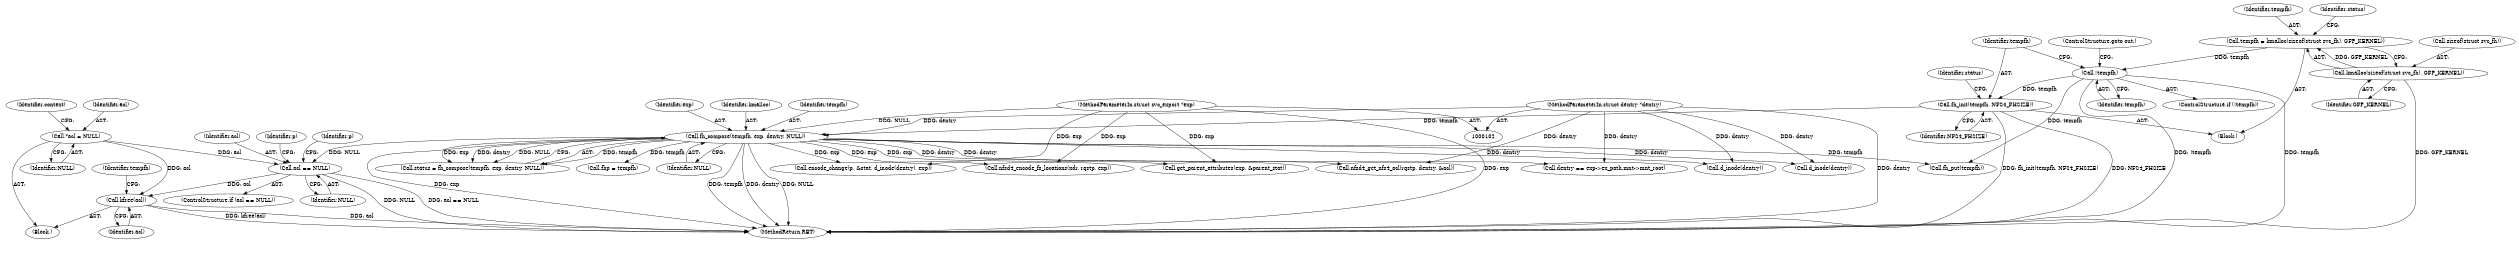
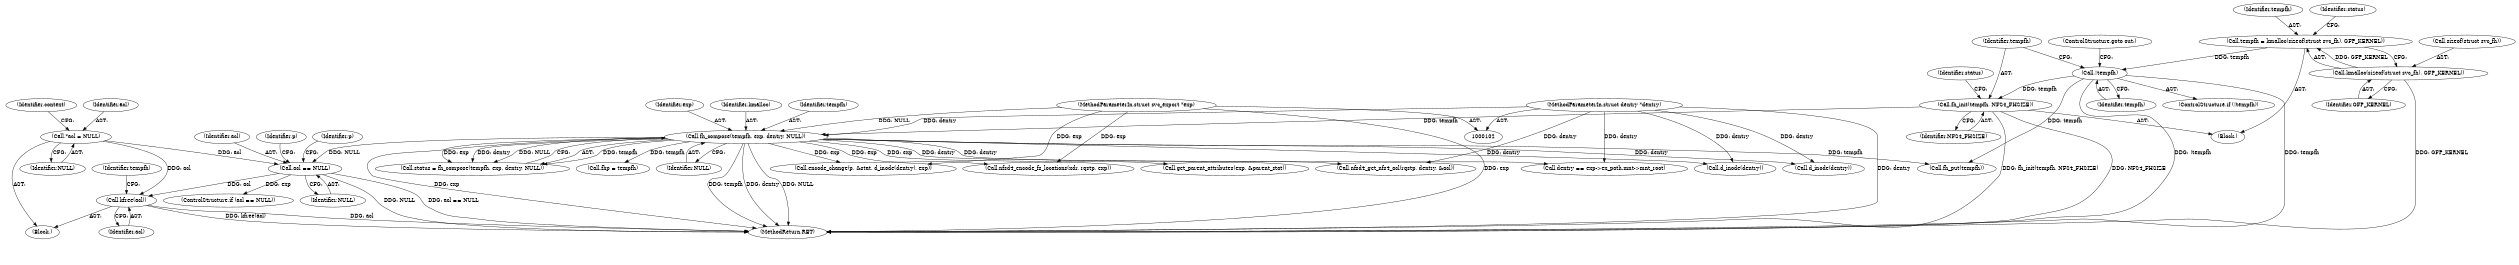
edge "(MethodParameterIn,struct svc_export *exp)" -> "(Call,get_parent_attributes(exp, &parent_stat))": removed, label "DDG: exp"
edge "(Call,acl == NULL)" -> "(ControlStructure,if (acl == NULL))": label "AST: " -> "DDG: exp"
